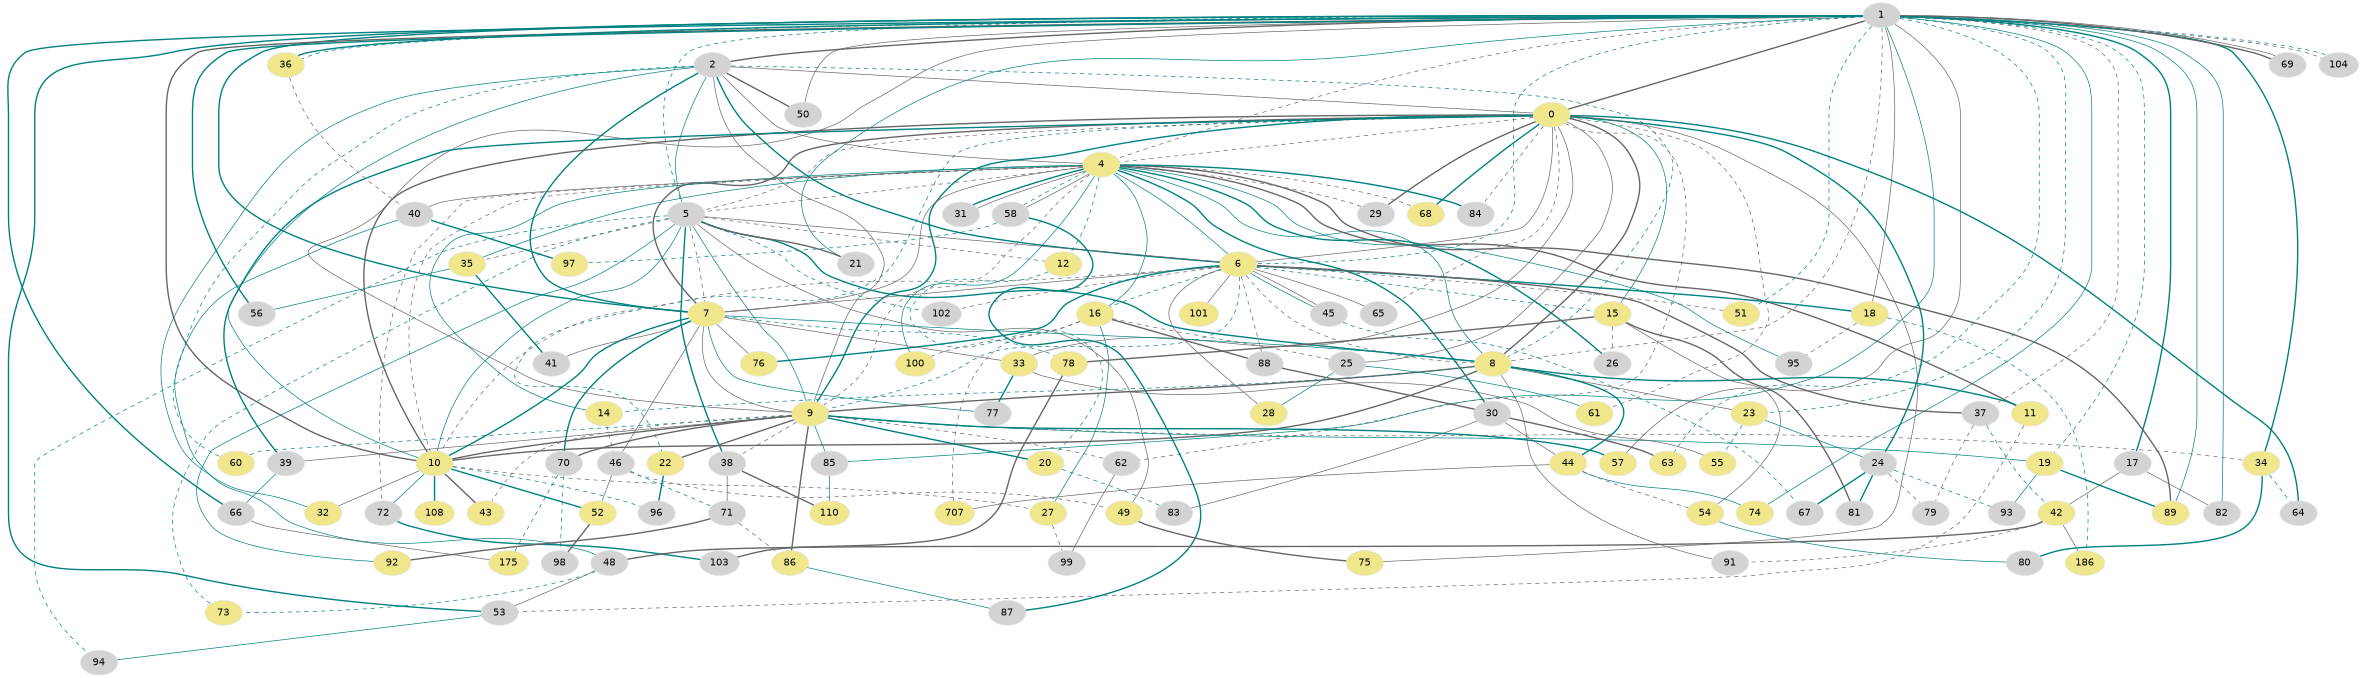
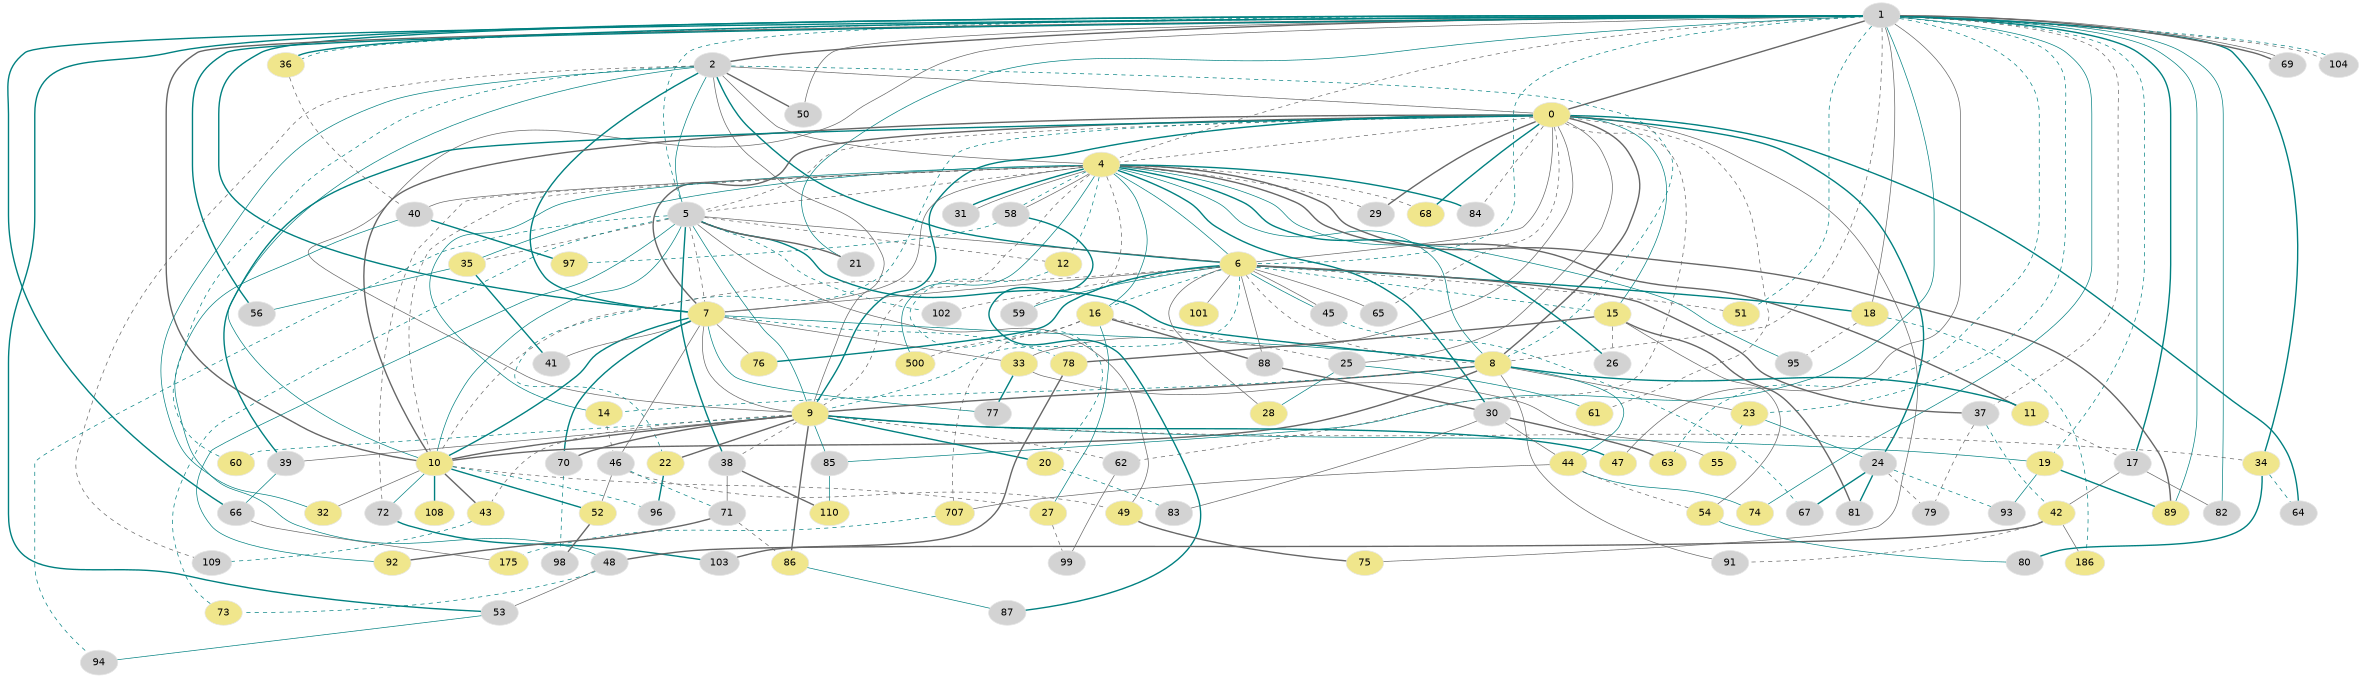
node "59": added
edge "6" -- "88": style dashed -> solid
node "100": label "100" -> "500"
edge "8" -- "44": style bold -> solid
node "57": label "57" -> "47"
edge "70" -- "175": now "707" -- "175"
node "109": added
edge "11" -- "53": now "11" -- "17"
